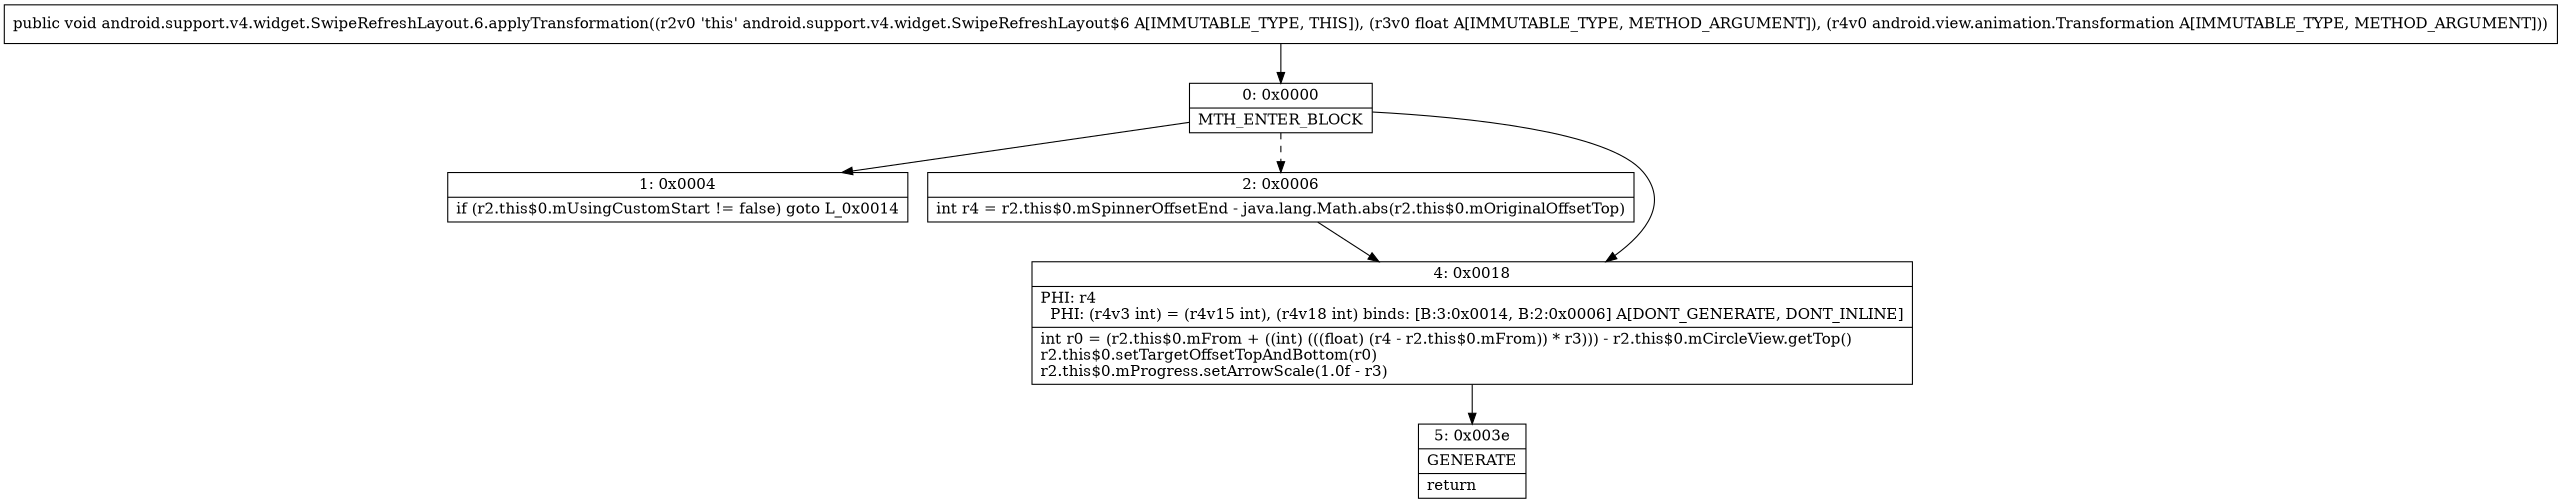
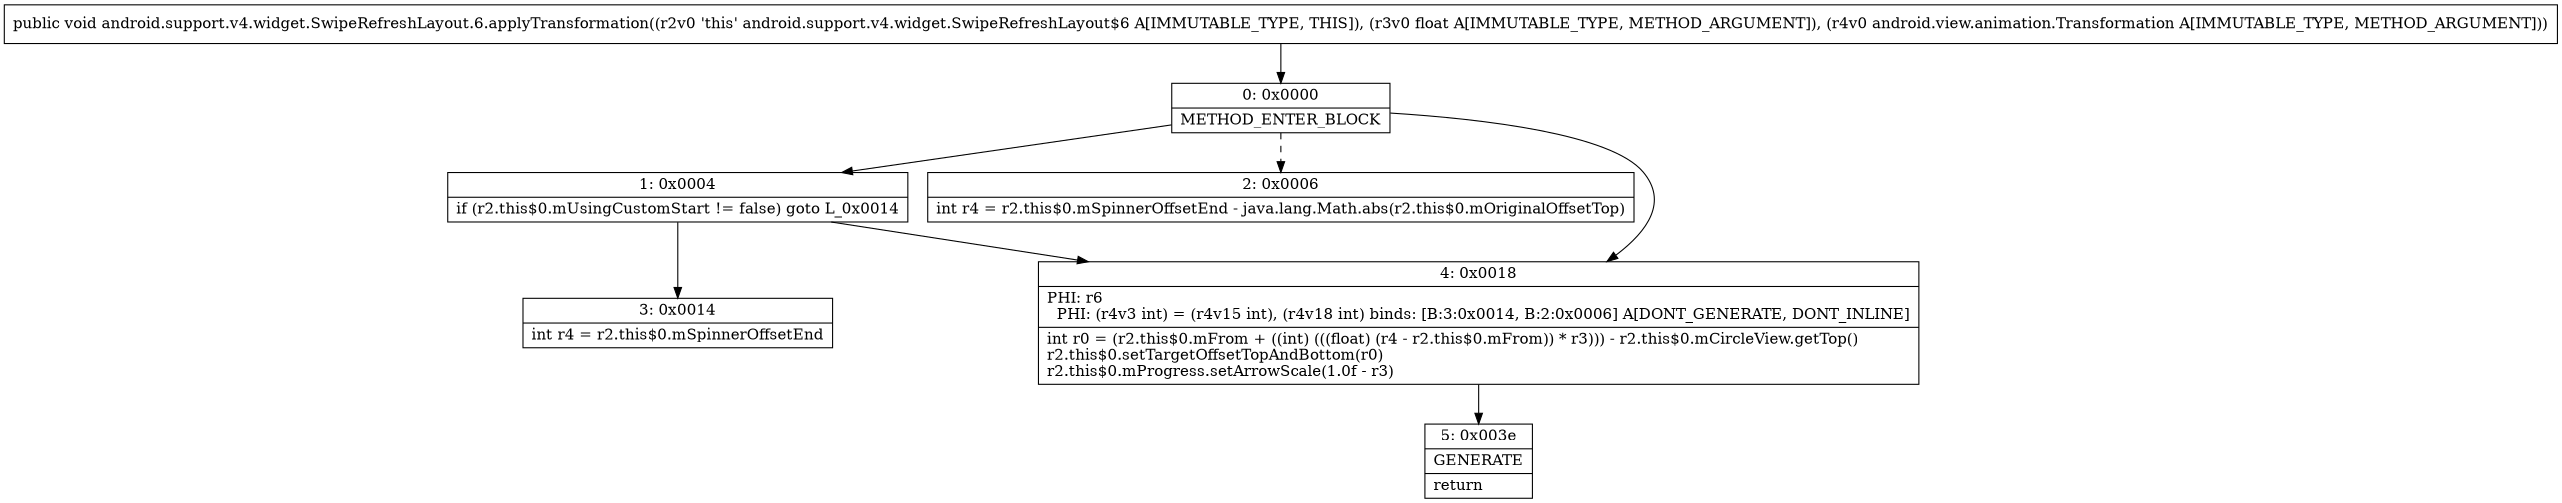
node "0: 0x0000": text "MTH_ENTER_BLOCK" -> "METHOD_ENTER_BLOCK"
edge "2: 0x0006" -> "4: 0x0018": now "1: 0x0004" -> "4: 0x0018"
node "4: 0x0018": text "PHI: r4" -> "PHI: r6"
node "3: 0x0014": added
